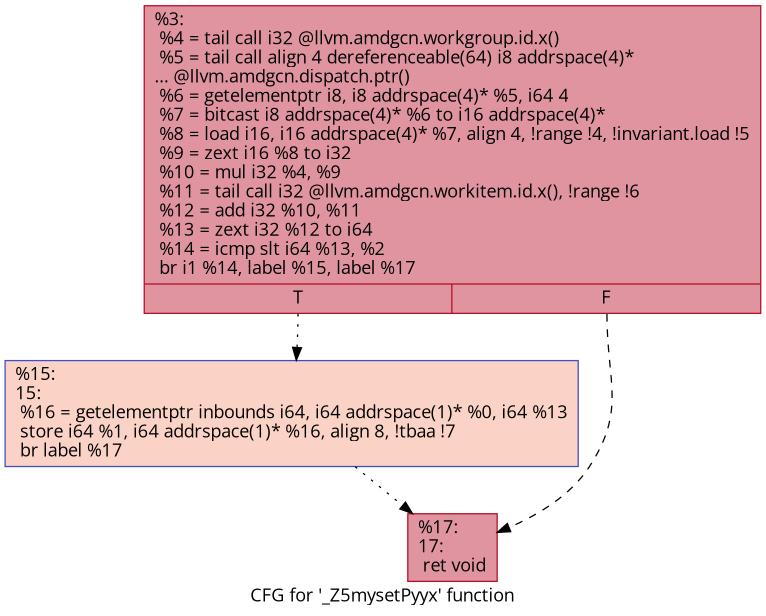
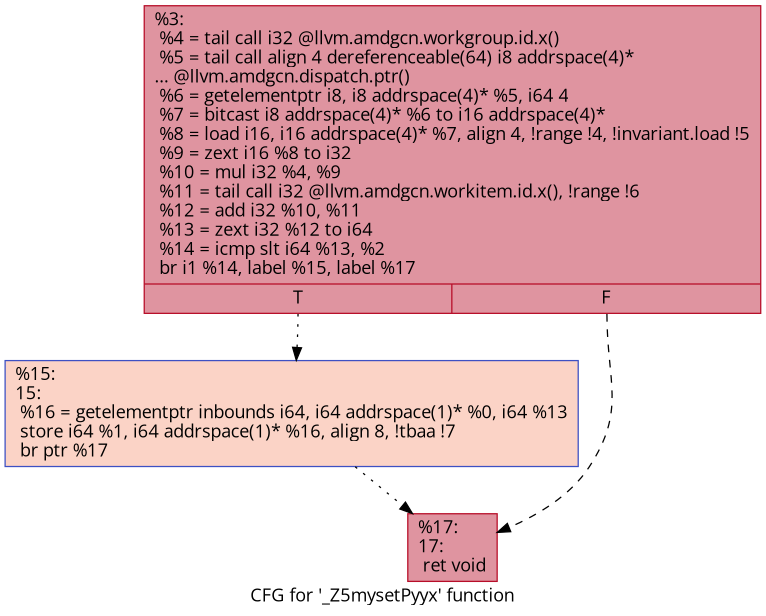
node "%15:": text "br label %17" -> "br ptr %17"
